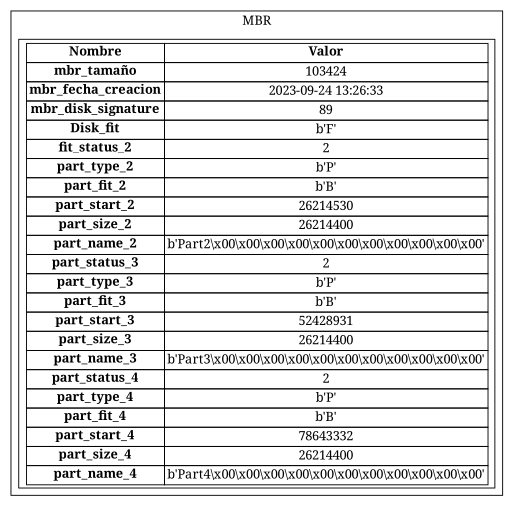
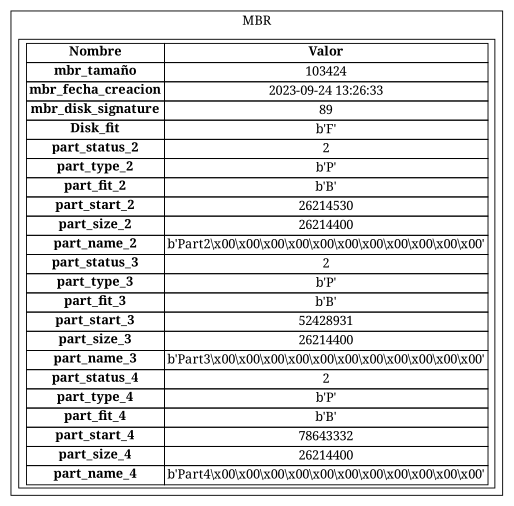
node "Nombre": text "fit_status_2" -> "part_status_2"
